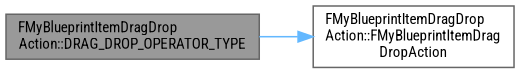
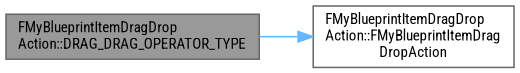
node "FMyBlueprintItemDragDrop Action::DRAG_DROP_OPERATOR_TYPE": label "FMyBlueprintItemDragDrop Action::DRAG_DROP_OPERATOR_TYPE" -> "FMyBlueprintItemDragDrop Action::DRAG_DRAG_OPERATOR_TYPE"
